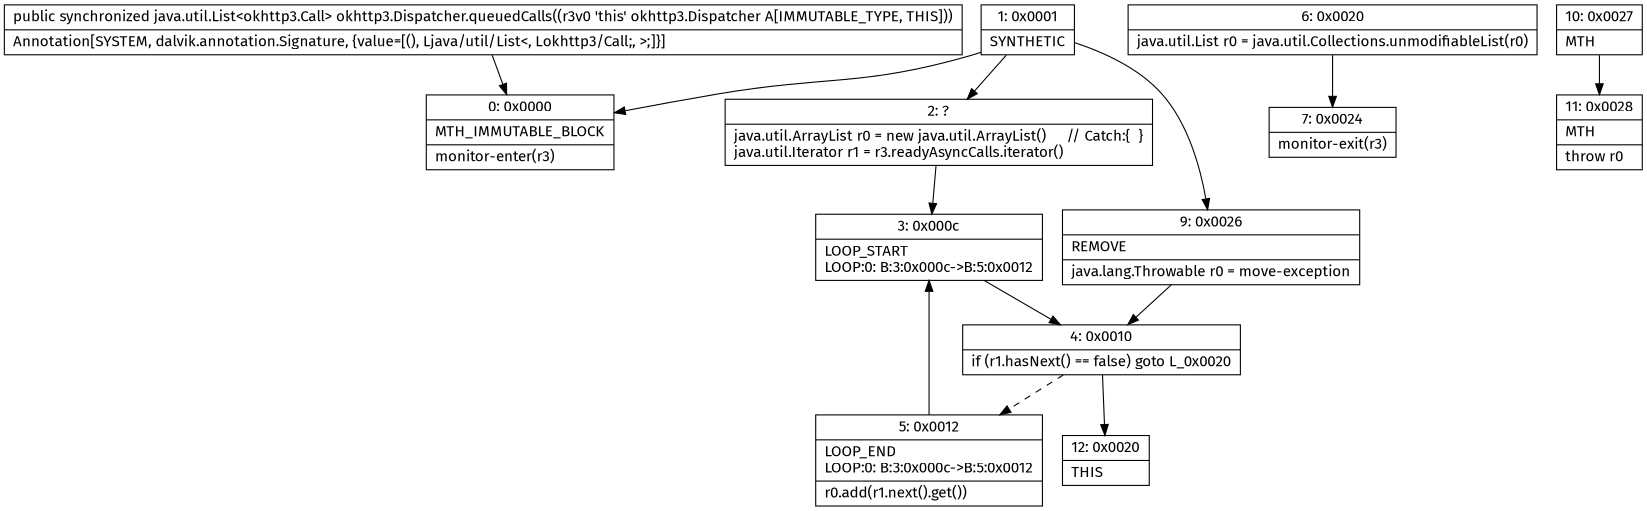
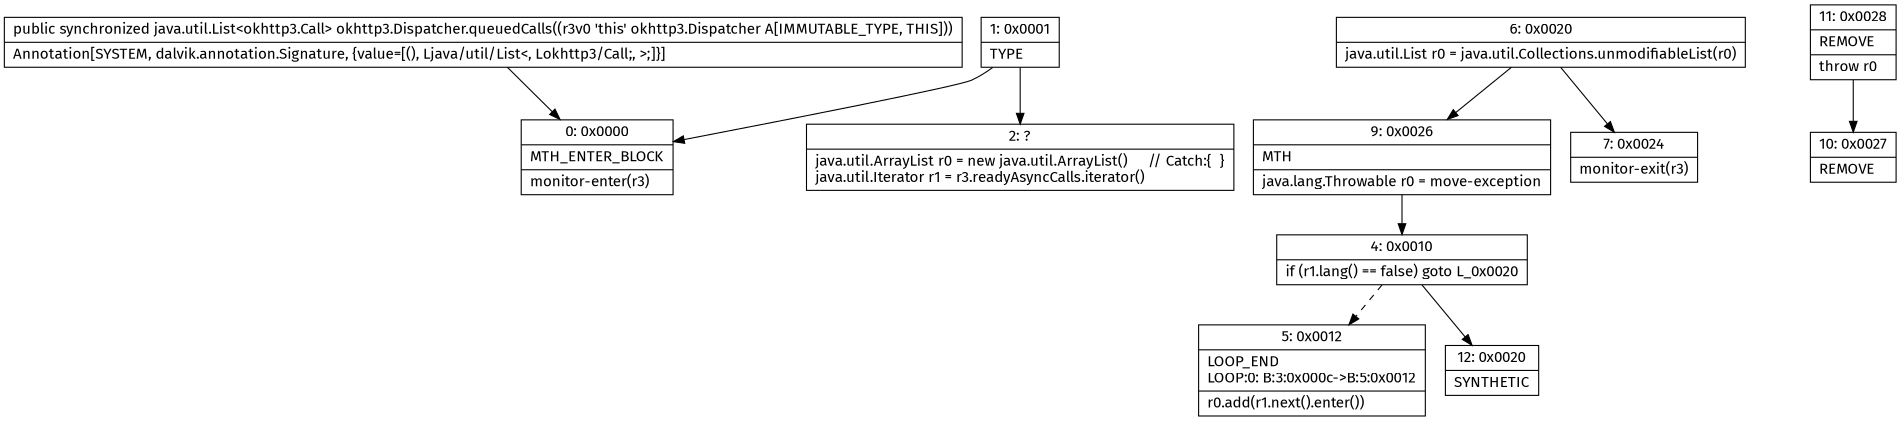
node "1: 0x0001": text "SYNTHETIC" -> "TYPE"
node "10: 0x0027": text "MTH" -> "REMOVE"
edge "10: 0x0027" -> "11: 0x0028": reversed
edge "1: 0x0001" -> "9: 0x0026": now "6: 0x0020" -> "9: 0x0026"
node "0: 0x0000": text "MTH_IMMUTABLE_BLOCK" -> "MTH_ENTER_BLOCK"
node "11: 0x0028": text "MTH" -> "REMOVE"
node "3: 0x000c": removed
node "9: 0x0026": text "REMOVE" -> "MTH"
node "4: 0x0010": text "if (r1.hasNext() == false) goto L_0x0020" -> "if (r1.lang() == false) goto L_0x0020"
node "12: 0x0020": text "THIS" -> "SYNTHETIC"
node "5: 0x0012": text "r0.add(r1.next().get())" -> "r0.add(r1.next().enter())"
